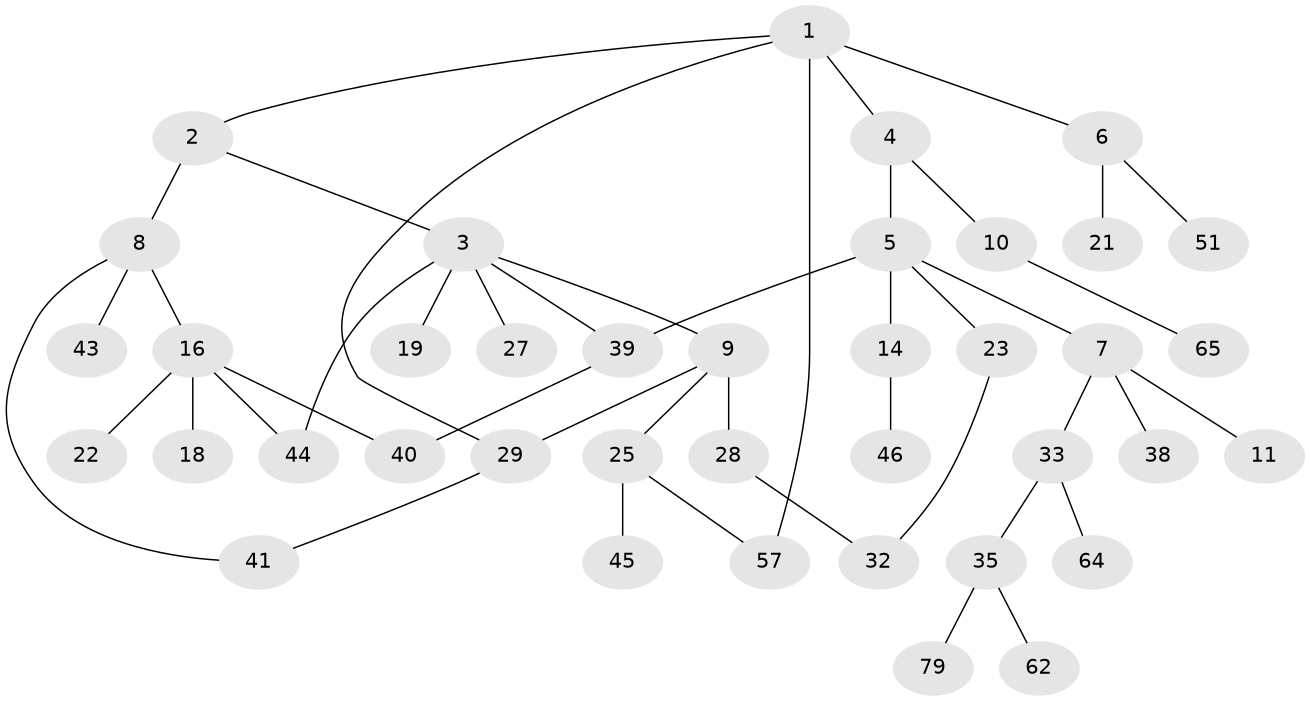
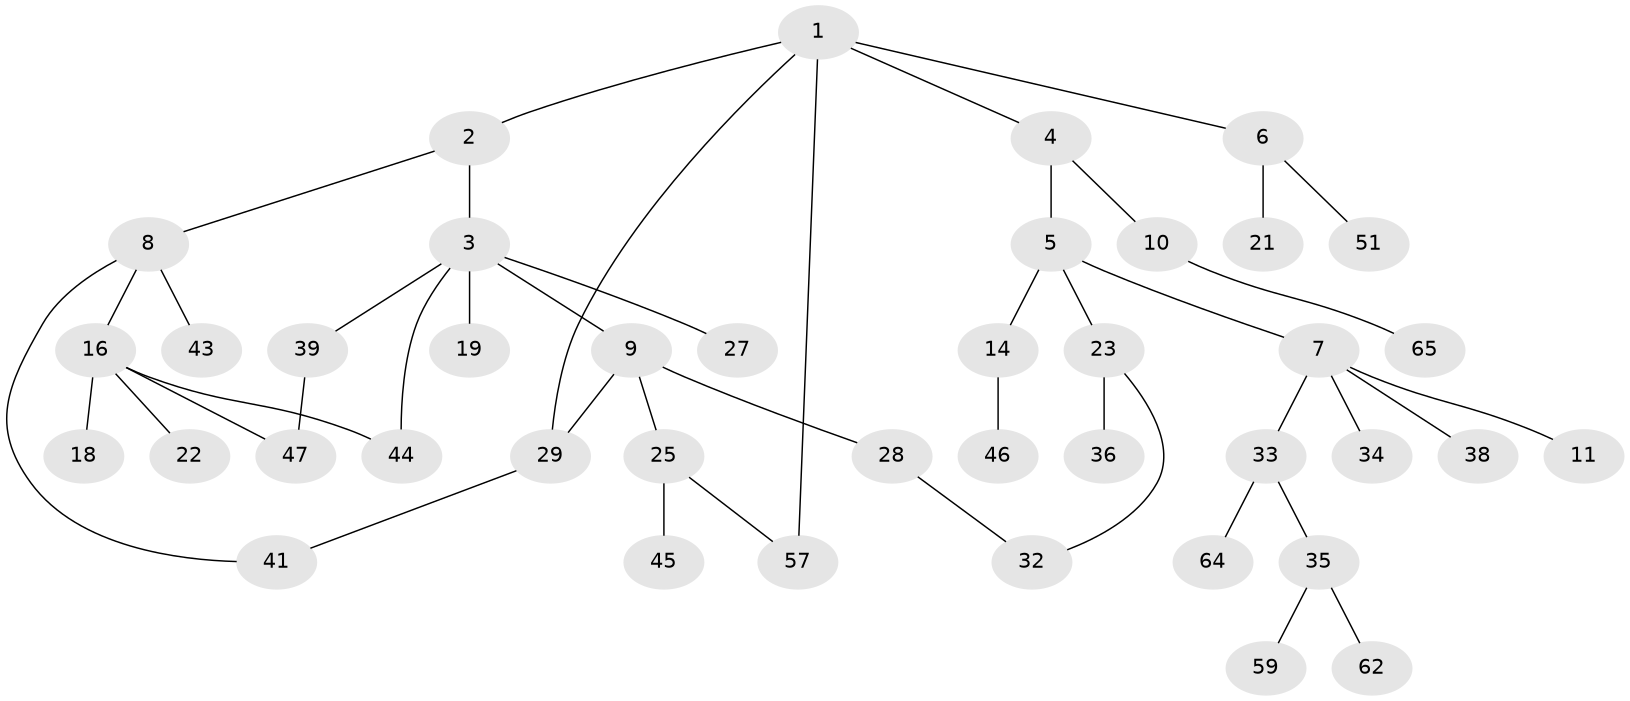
edge "5" -- "39": removed
node "40": label "40" -> "47"
node "36": added
node "34": added
node "79": label "79" -> "59"
